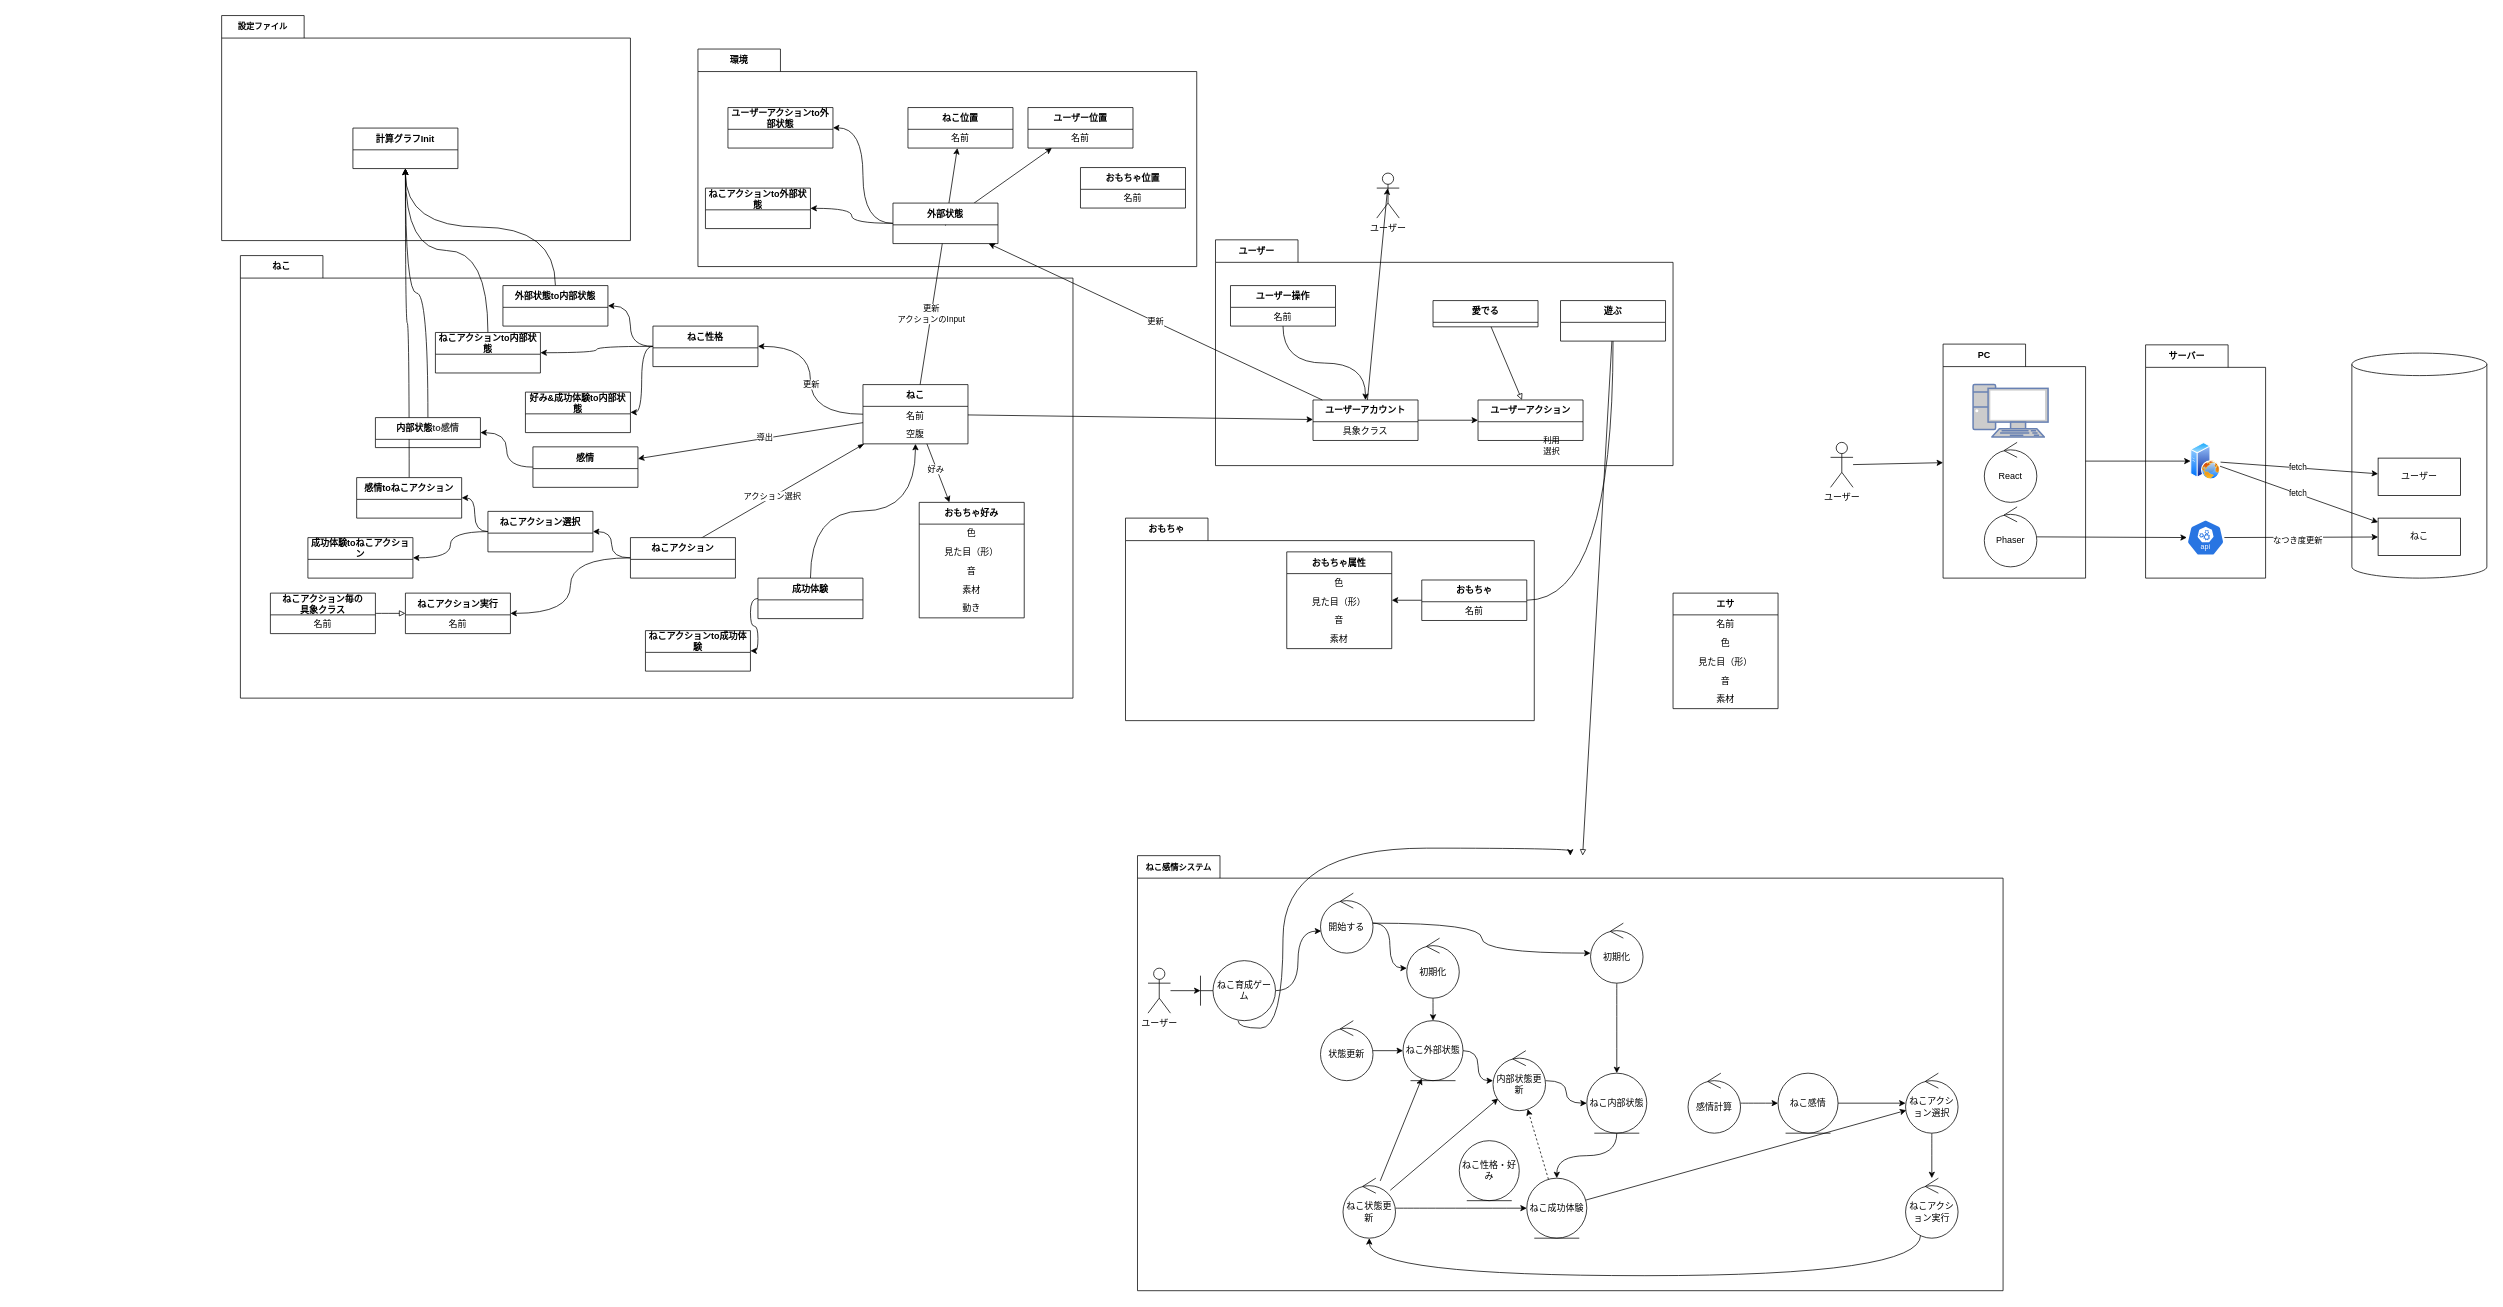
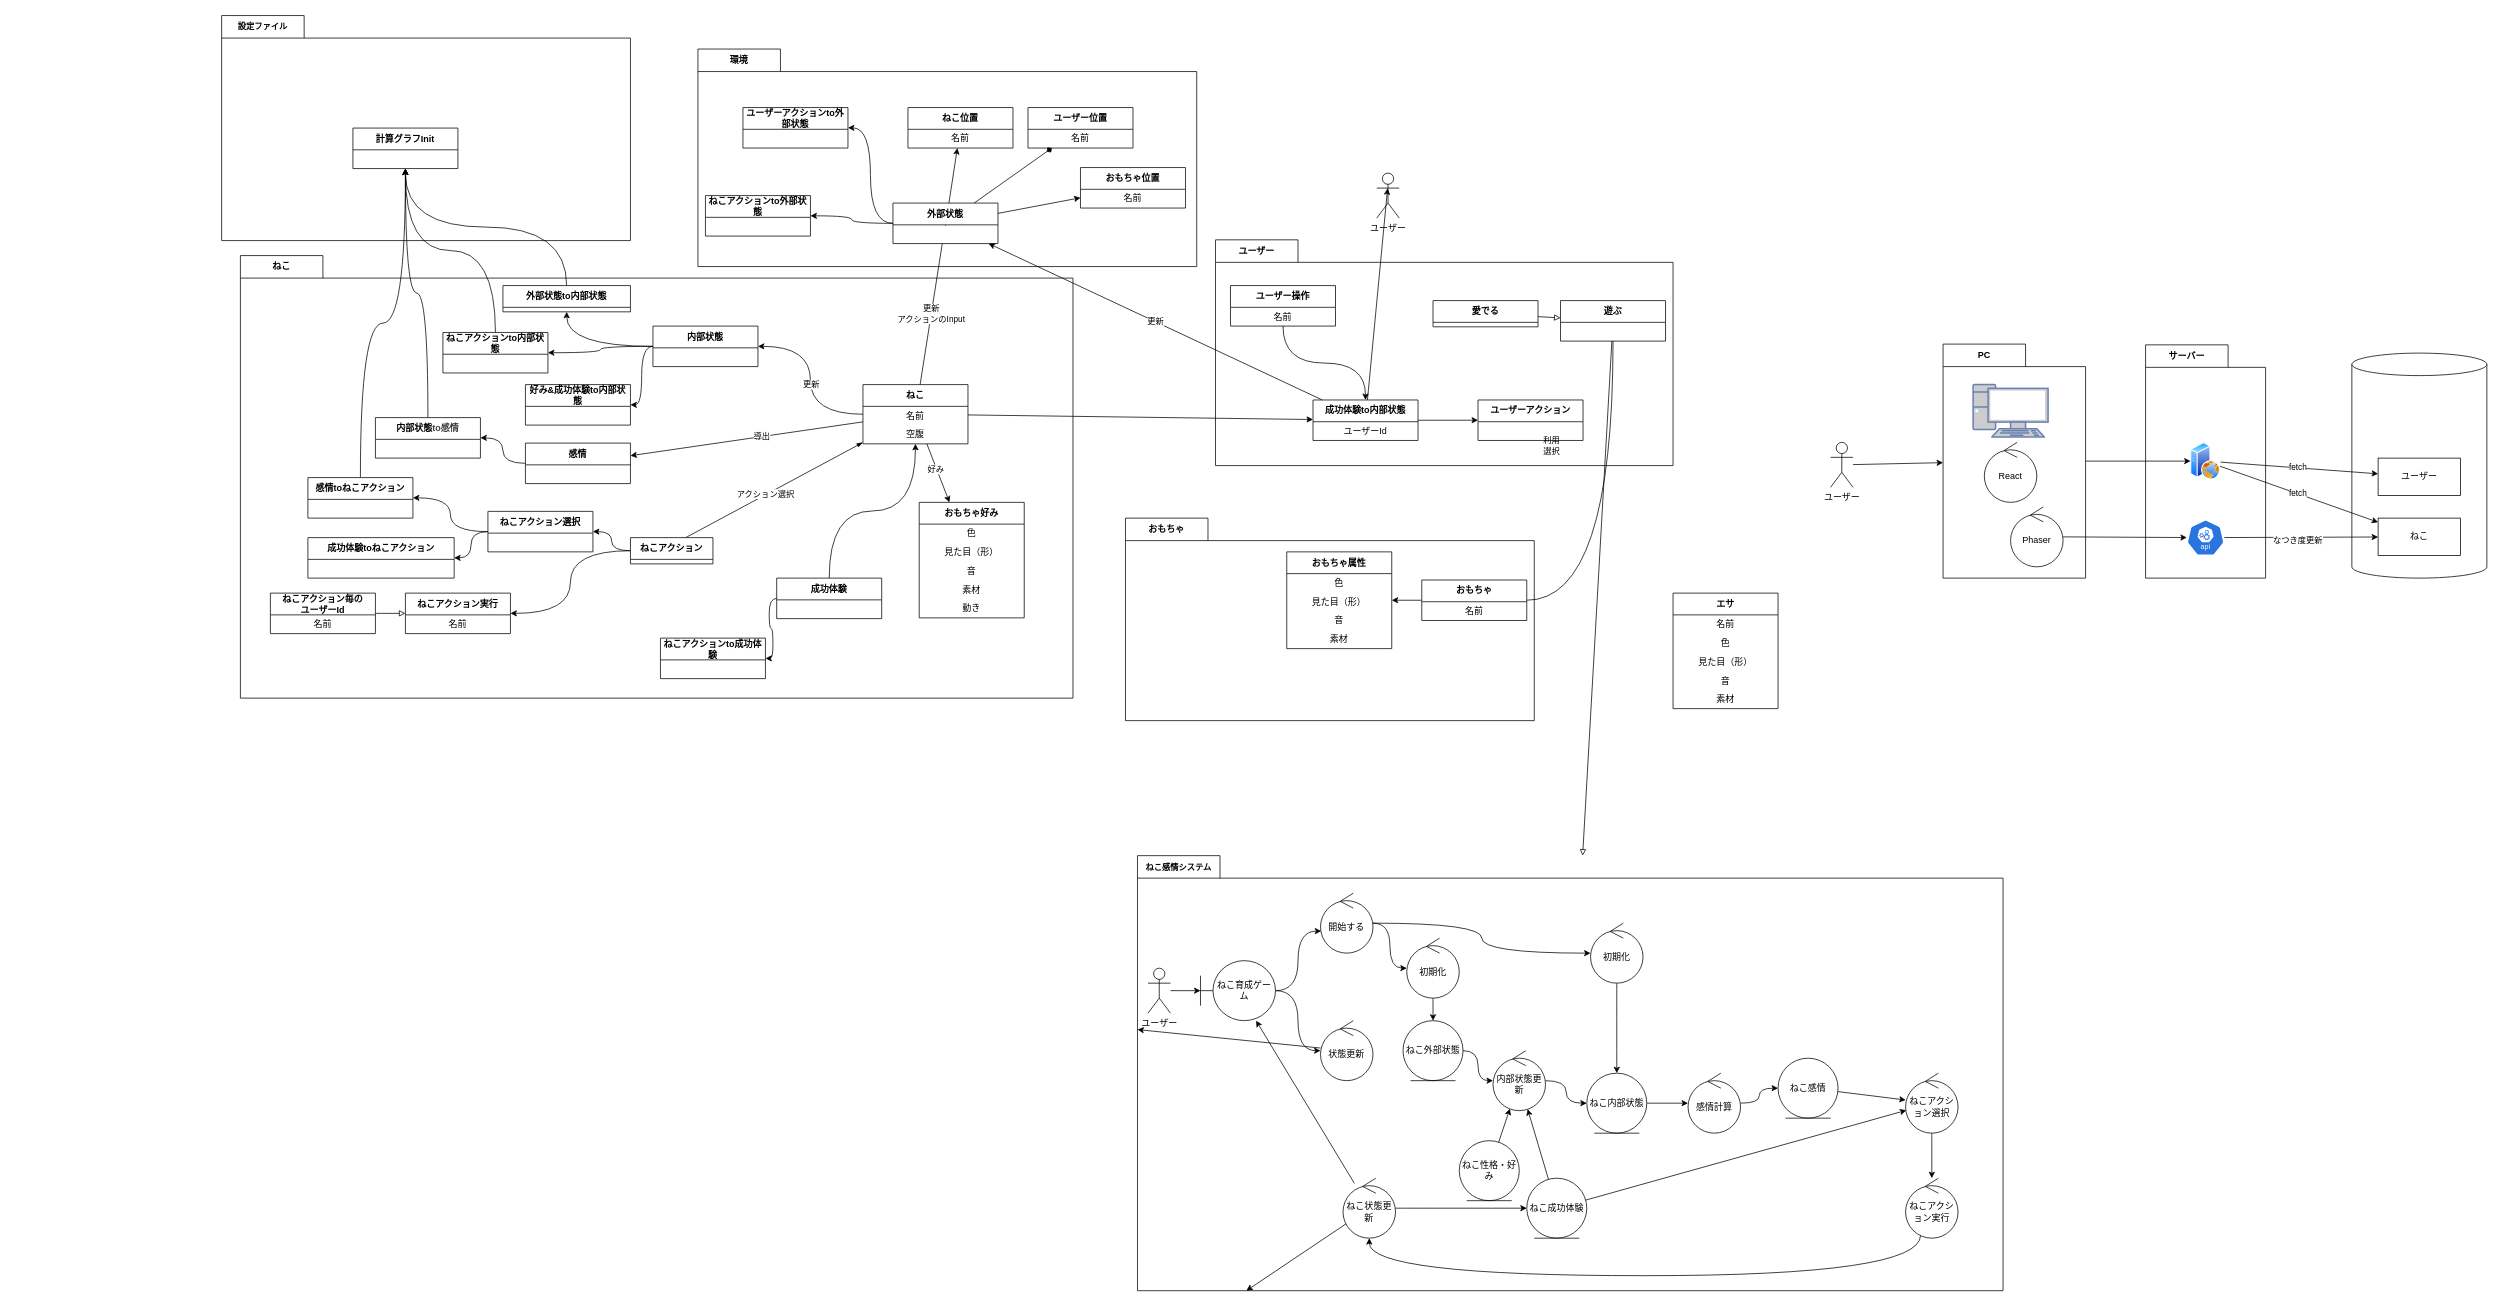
node "ユーザーアクションto外部状態": moved (780, 128) -> (795, 128)
edge "外部状態" -> "ユーザー位置": arrowhead classic -> diamond
edge "外部状態" -> "おもちゃ位置": added
node "ねこアクションto外部状態": moved (758, 208) -> (758, 216)
node "外部状態to内部状態": size 105x41 -> 128x26
node "ねこ性格": label "ねこ性格" -> "内部状態"
node "ねこアクションto内部状態": moved (488, 353) -> (495, 353)
edge "愛でる" -> "ユーザーアクション": now "愛でる" -> "遊ぶ"
node "ユーザーアカウント": label "ユーザーアカウント" -> "成功体験to内部状態"
node "好み&成功体験to内部状態": moved (578, 412) -> (578, 405)
node "具象クラス": label "具象クラス" -> "ユーザーId"
node "内部状態to感情": size 105x30 -> 105x41
node "感情": moved (585, 467) -> (578, 463)
node "感情toねこアクション": moved (409, 498) -> (360, 498)
node "Phaser": moved (2010, 537) -> (2037, 537)
node "成功体験toねこアクション": size 105x41 -> 146x41
node "ねこアクション": size 105x41 -> 83x26
node "成功体験": moved (810, 598) -> (829, 598)
node "ねこアクション毎の 具象クラス": label "ねこアクション毎の 具象クラス" -> "ねこアクション毎の ユーザーId"
node "ねこアクションto成功体験": moved (698, 651) -> (713, 658)
edge "ねこ育成ゲーム" -> "ねこ感情システム": now "ねこ育成ゲーム" -> "状態更新"
edge "状態更新" -> "ねこ外部状態": now "状態更新" -> "ねこ感情システム"
node "ねこ感情": moved (1808, 1103) -> (1808, 1088)
edge "ねこ性格・好み" -> "内部状態更新": added
edge "ねこ状態更新" -> "ねこ外部状態": now "ねこ状態更新" -> "ねこ感情システム"
edge "ねこ状態更新" -> "内部状態更新": now "ねこ状態更新" -> "ねこ育成ゲーム"
edge "ねこ成功体験" -> "内部状態更新": style dashed -> solid
edge "ねこ内部状態" -> "ねこ成功体験": now "ねこ内部状態" -> "感情計算"
